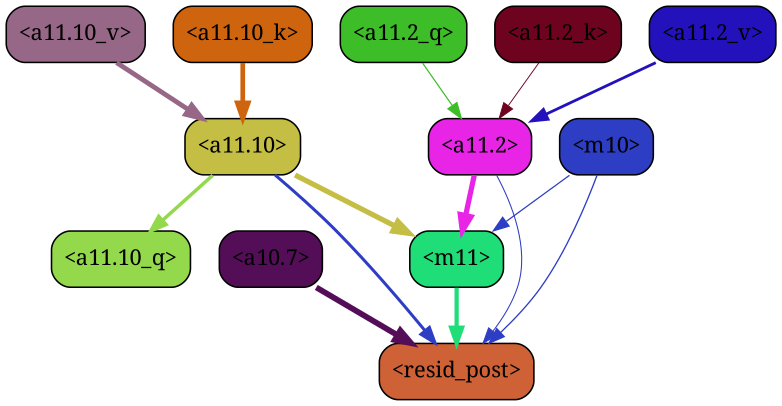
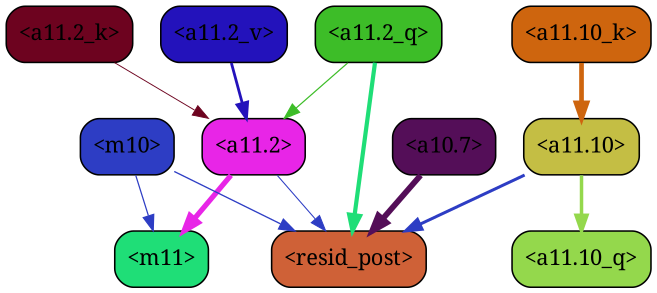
node "<a11.10_v>": removed
edge "<a11.10>" -> "<m11>": removed
edge "<m11>" -> "<resid_post>": now "<a11.2_q>" -> "<resid_post>"
